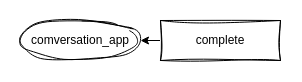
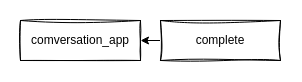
node "comversation_app": shape ellipse -> rectangle
